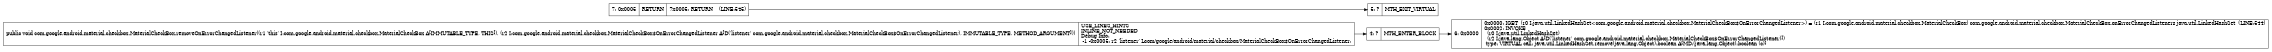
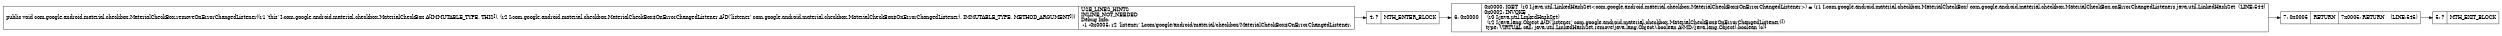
node "5: ?": text "MTH_EXIT_VIRTUAL" -> "MTH_EXIT_BLOCK"
edge "6: 0x0000" -> "7: 0x0005": added
